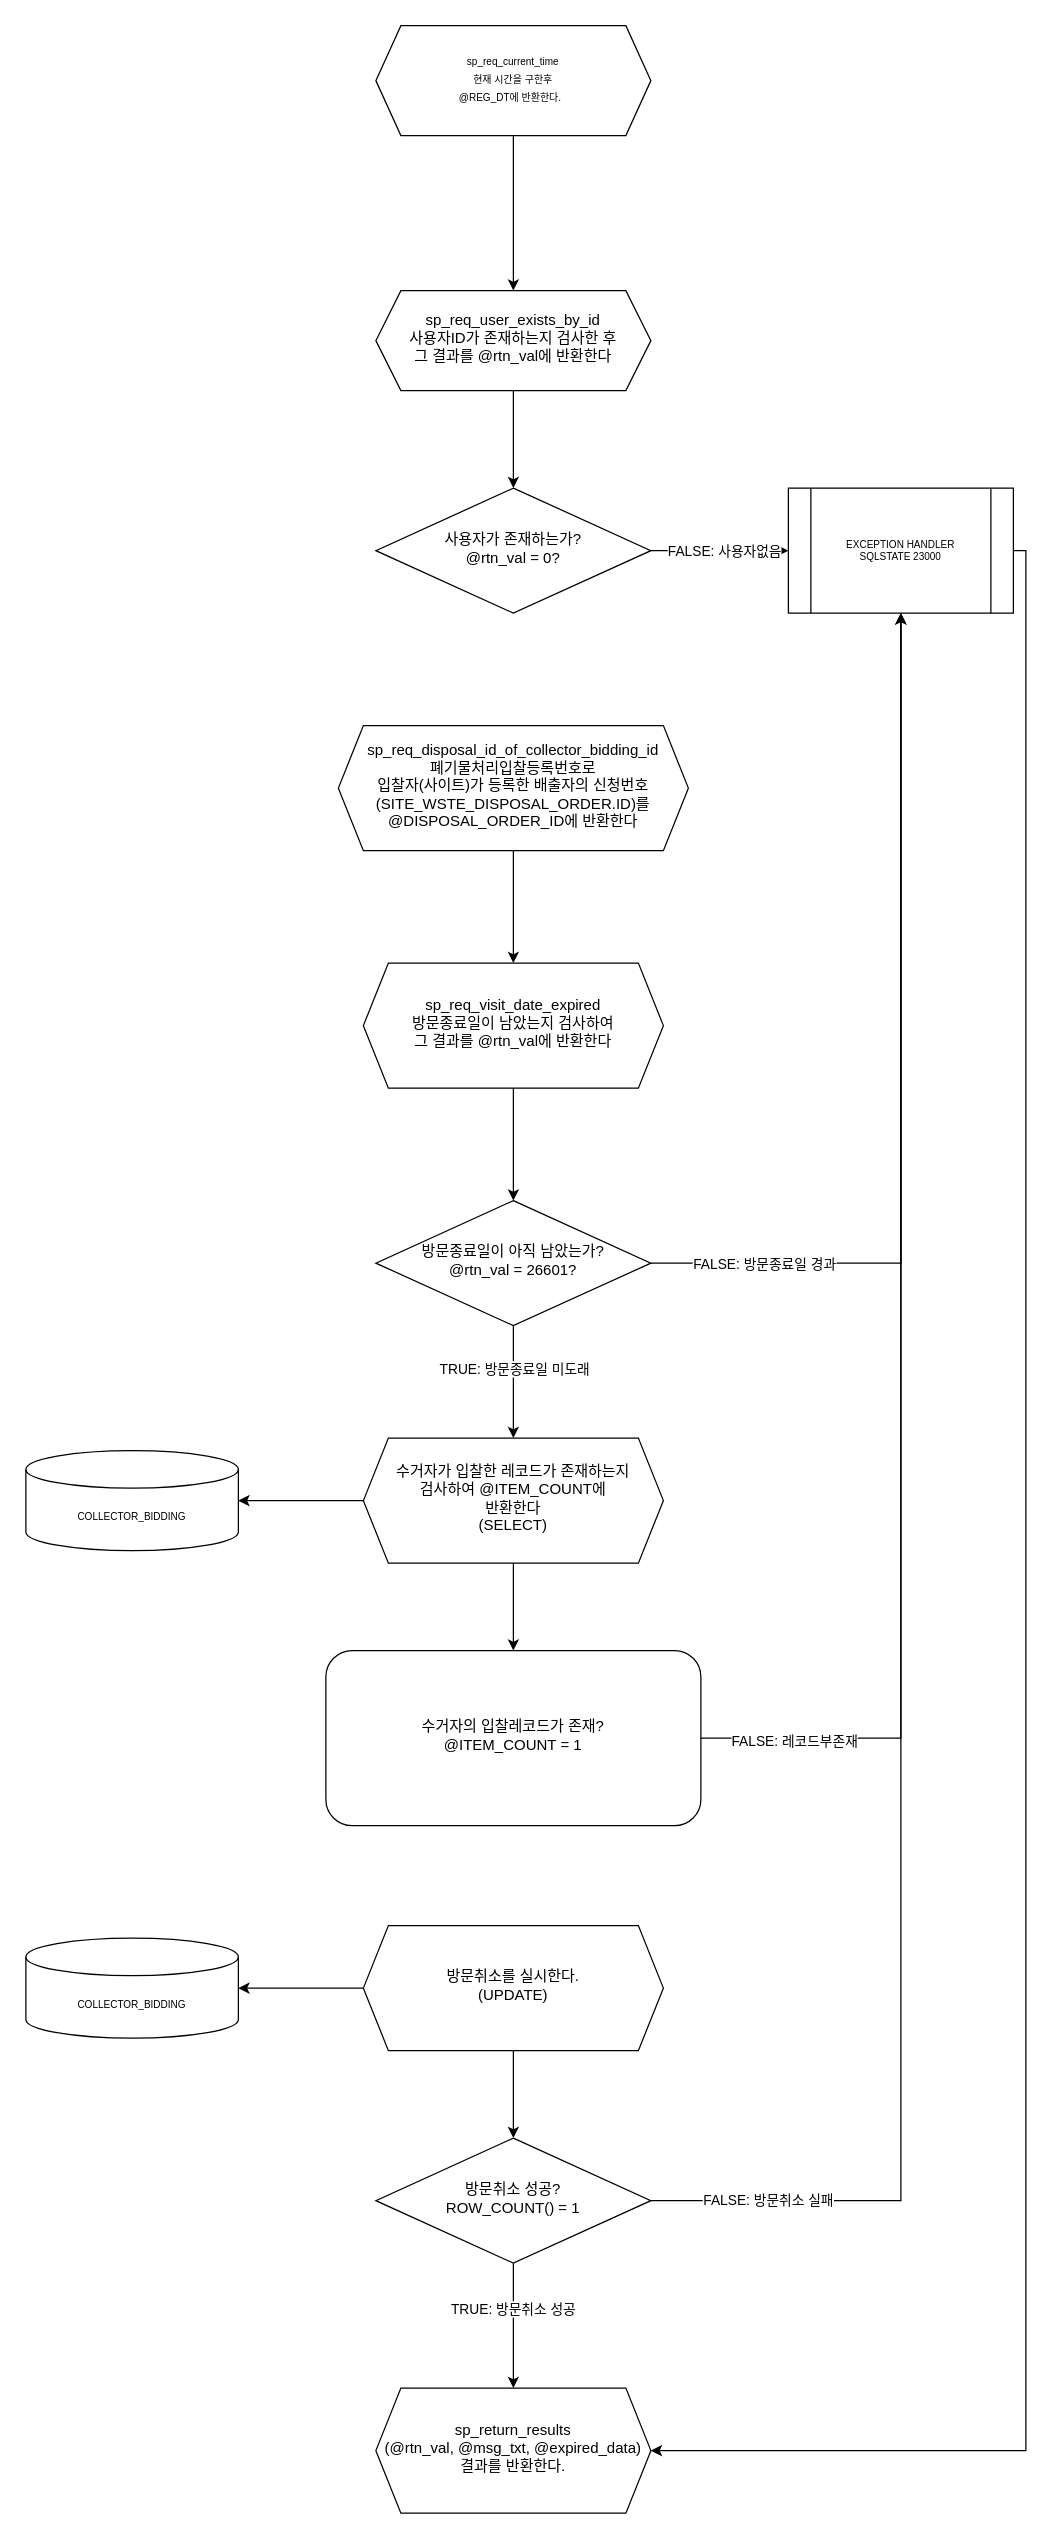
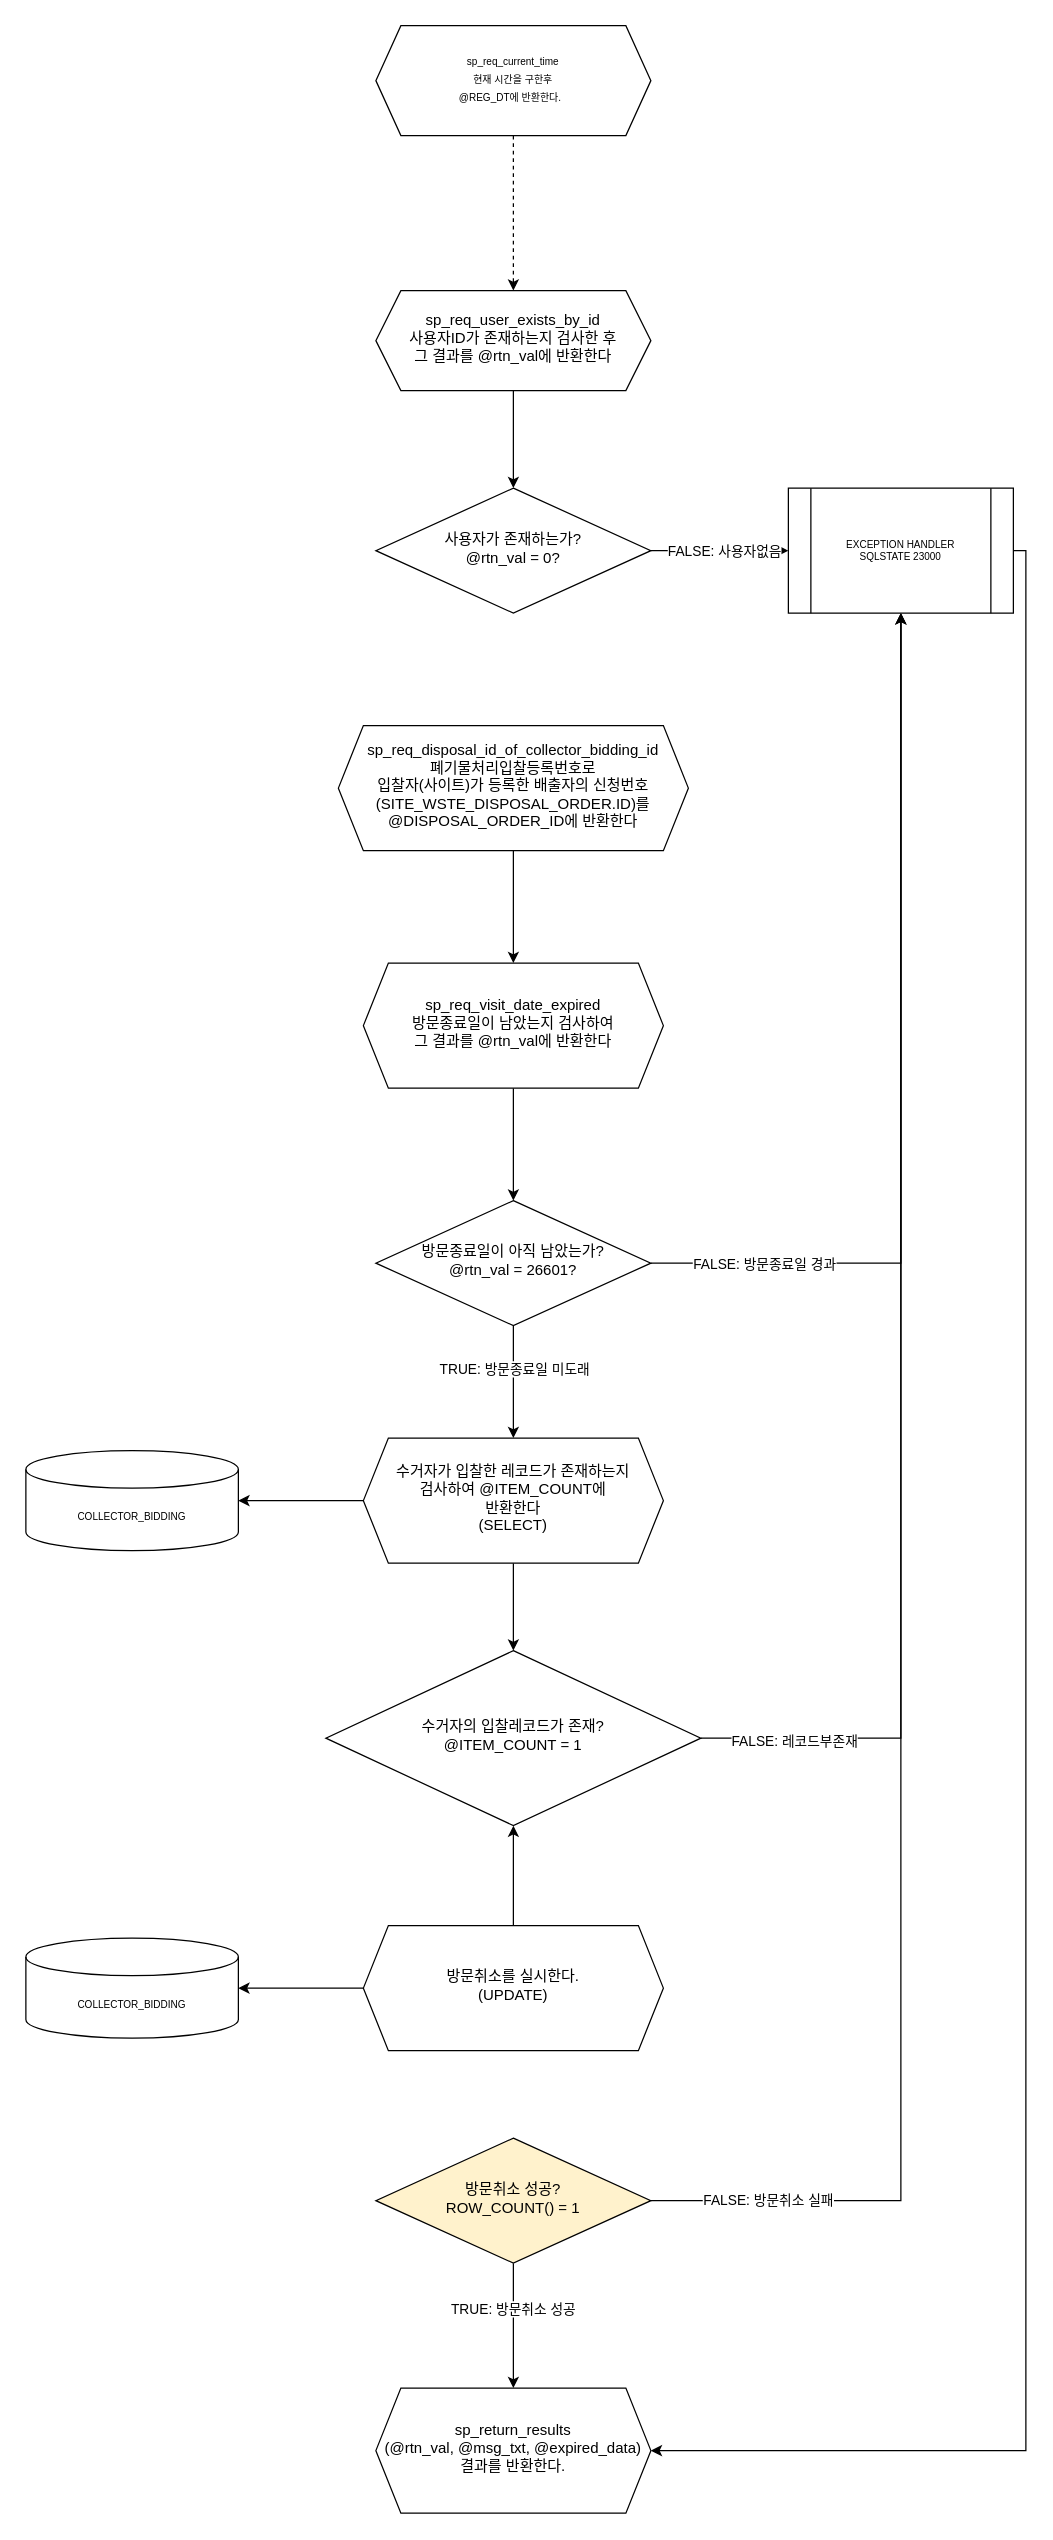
edge "sp_req_current_time 현재 시간을 구한후 @REG_DT에 반환한다." -> "sp_req_user_exists_by_id 사용자ID가 존재하는지 검사한 후 그 결과를 @rtn_val에 반환한다": style solid -> dashed
node "수거자의 입찰레코드가 존재? @ITEM_COUNT = 1": shape rounded rectangle -> diamond
edge "방문취소를 실시한다. (UPDATE)" -> "방문취소 성공? ROW_COUNT() = 1": now "방문취소를 실시한다. (UPDATE)" -> "수거자의 입찰레코드가 존재? @ITEM_COUNT = 1"
node "방문취소 성공? ROW_COUNT() = 1": fillcolor #ffffff -> #fff2cc
